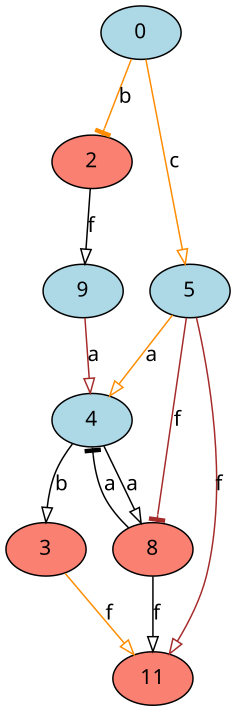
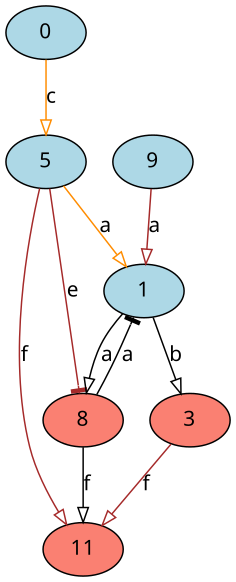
node "2": removed
node "4": label "4" -> "1"
edge "5" -> "8": label "f" -> "e"
edge "3" -> "11": color darkorange -> brown
